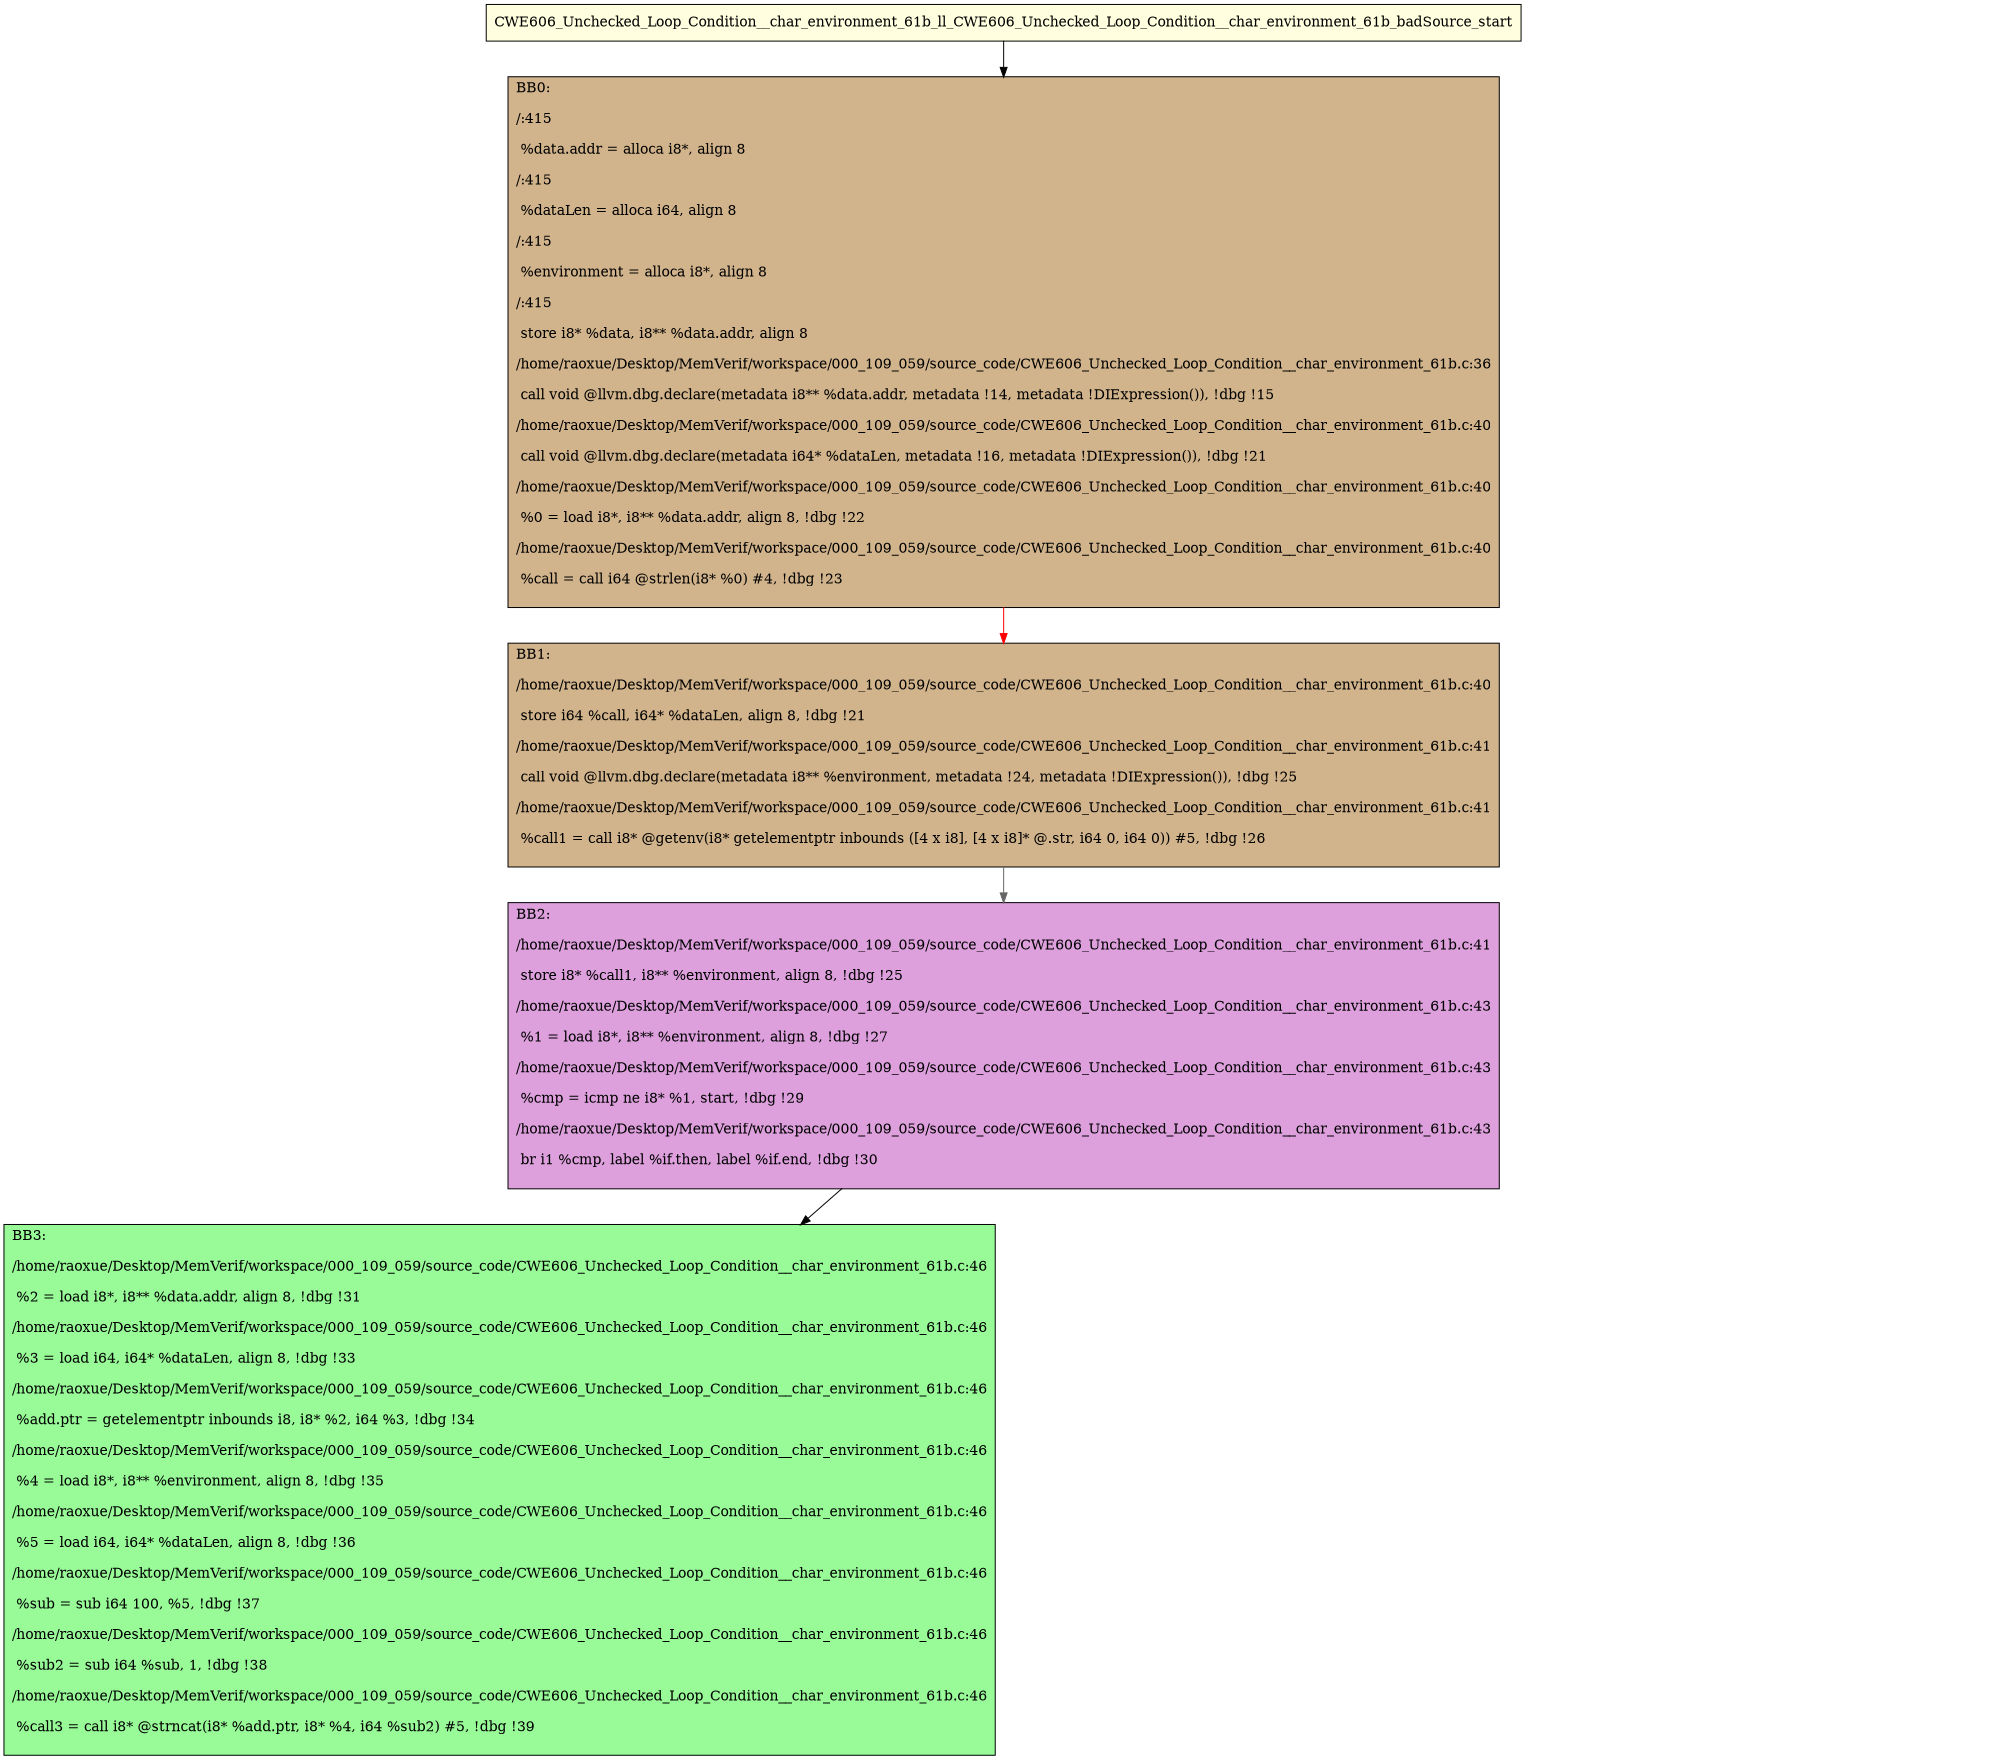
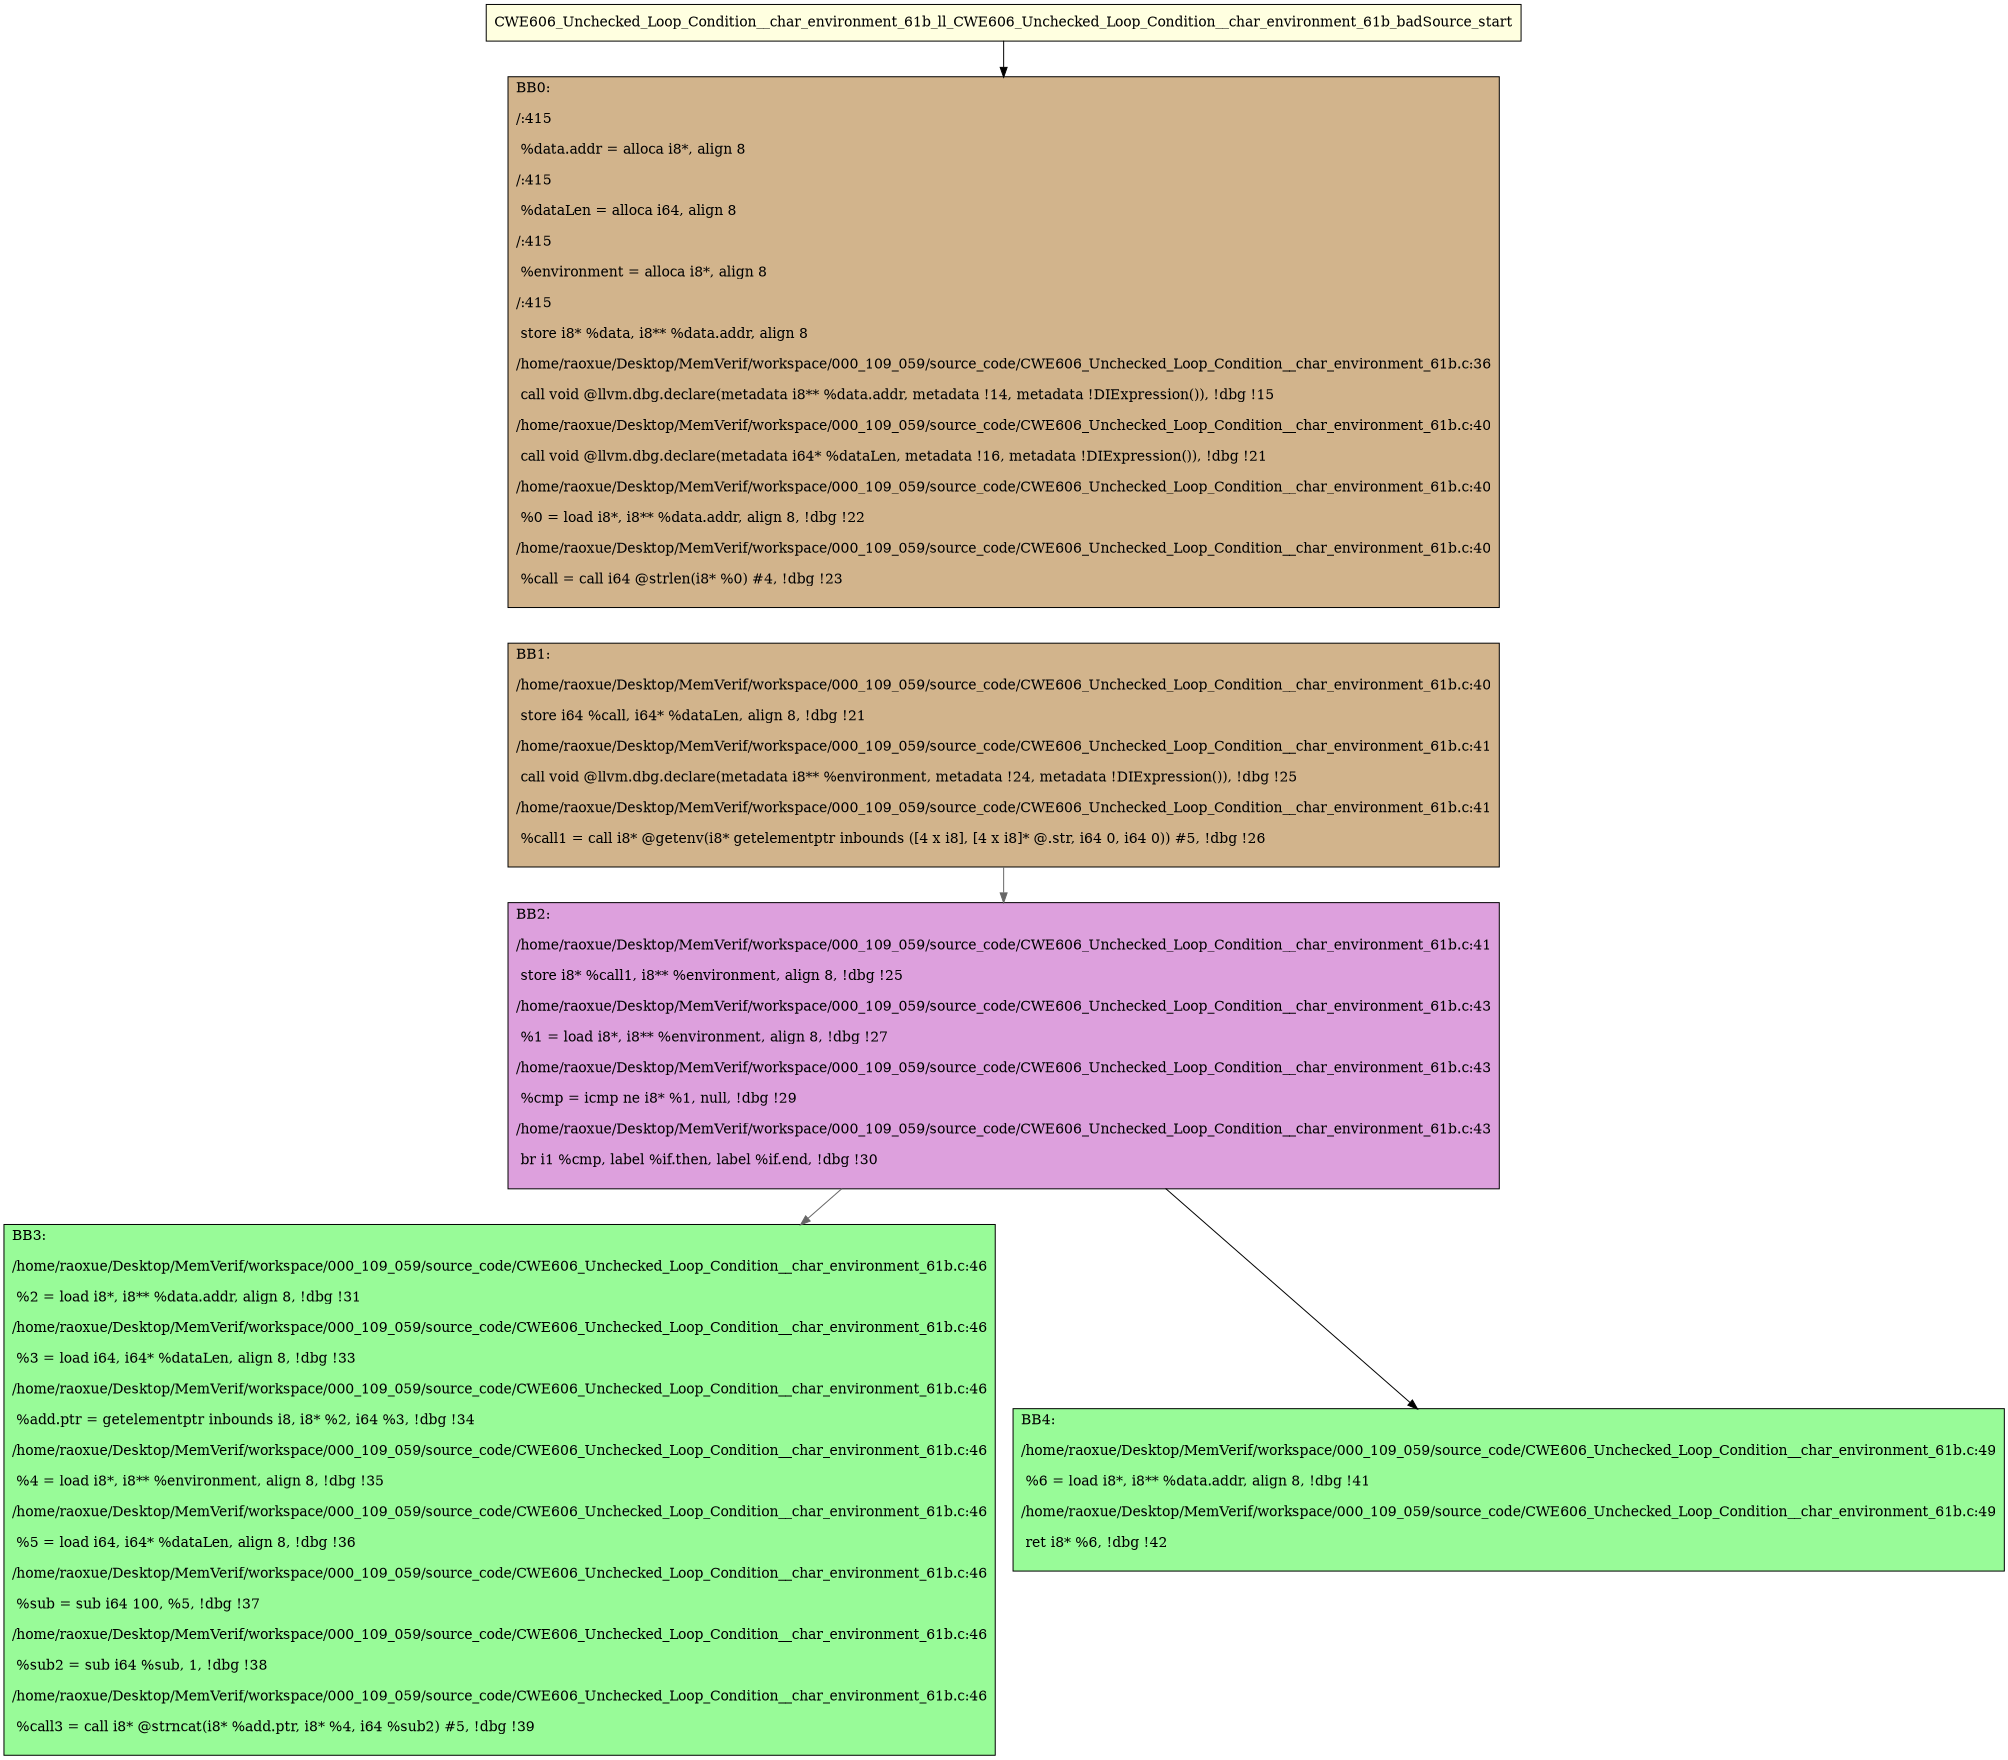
edge "BB0:" -> "BB1:": removed
node "BB2:": text "%cmp = icmp ne i8* %1, start, !dbg !29" -> "%cmp = icmp ne i8* %1, null, !dbg !29"
edge "BB2:" -> "BB3:": color black -> gray40
node "BB4:": added
